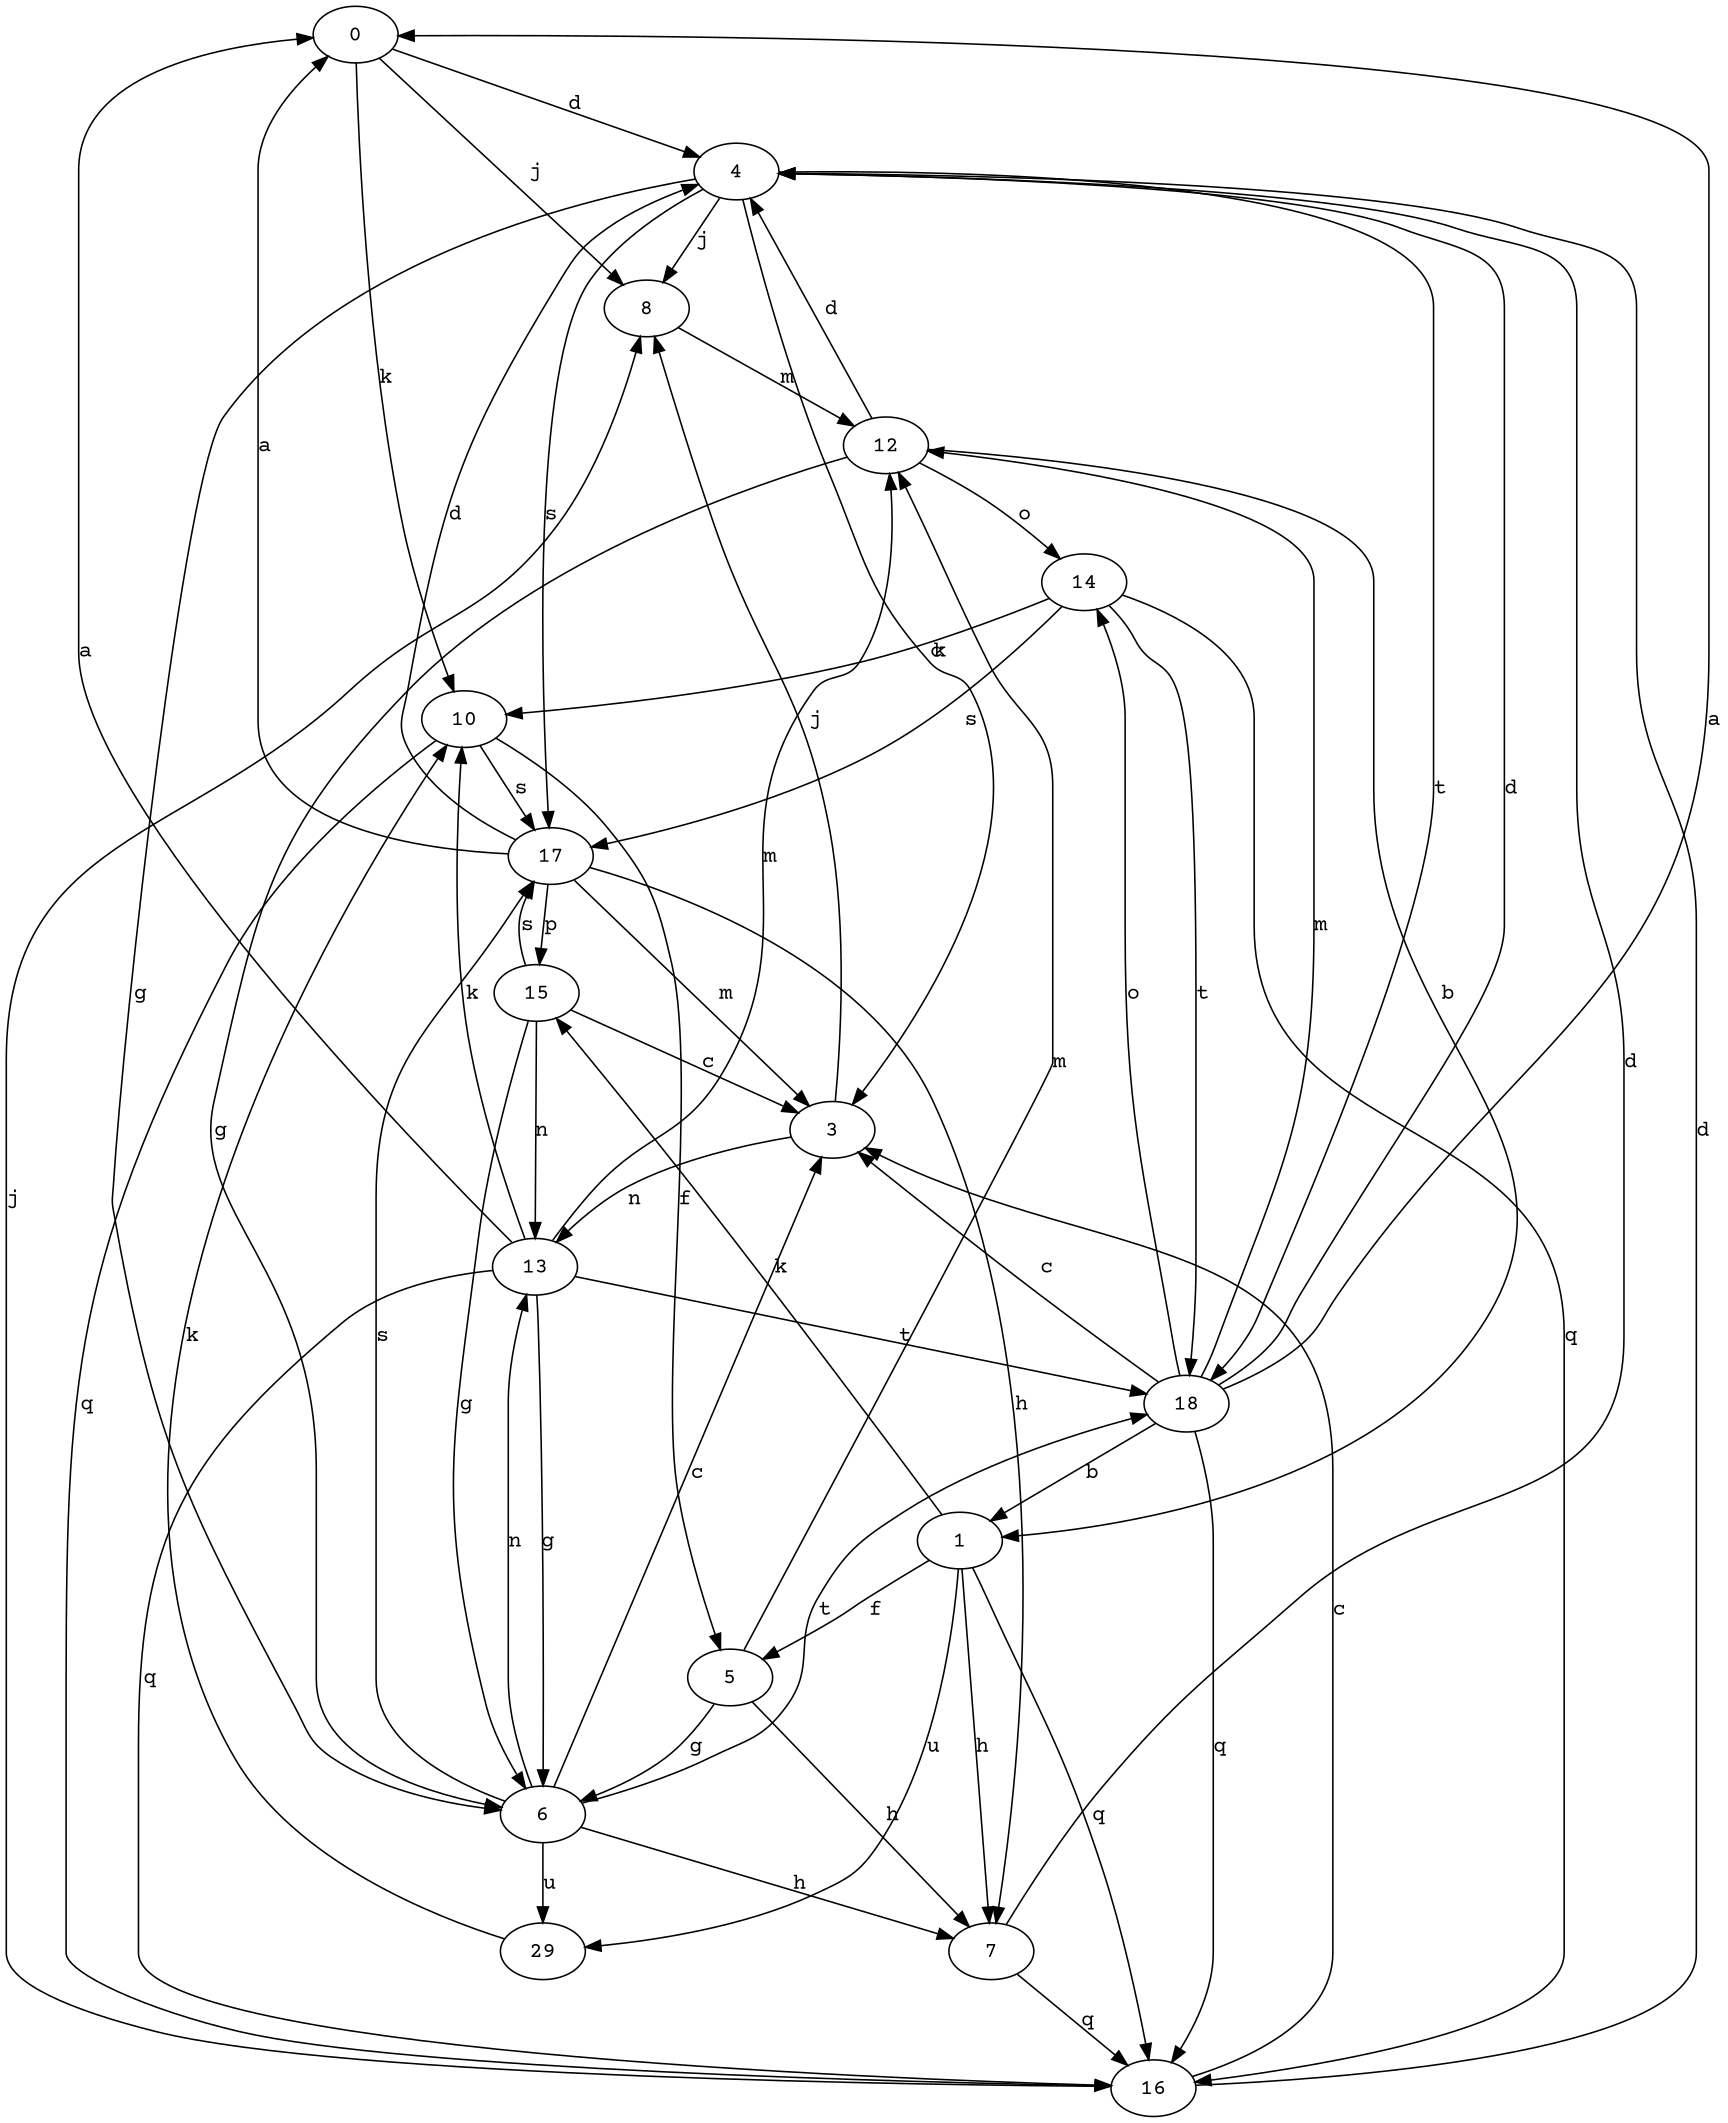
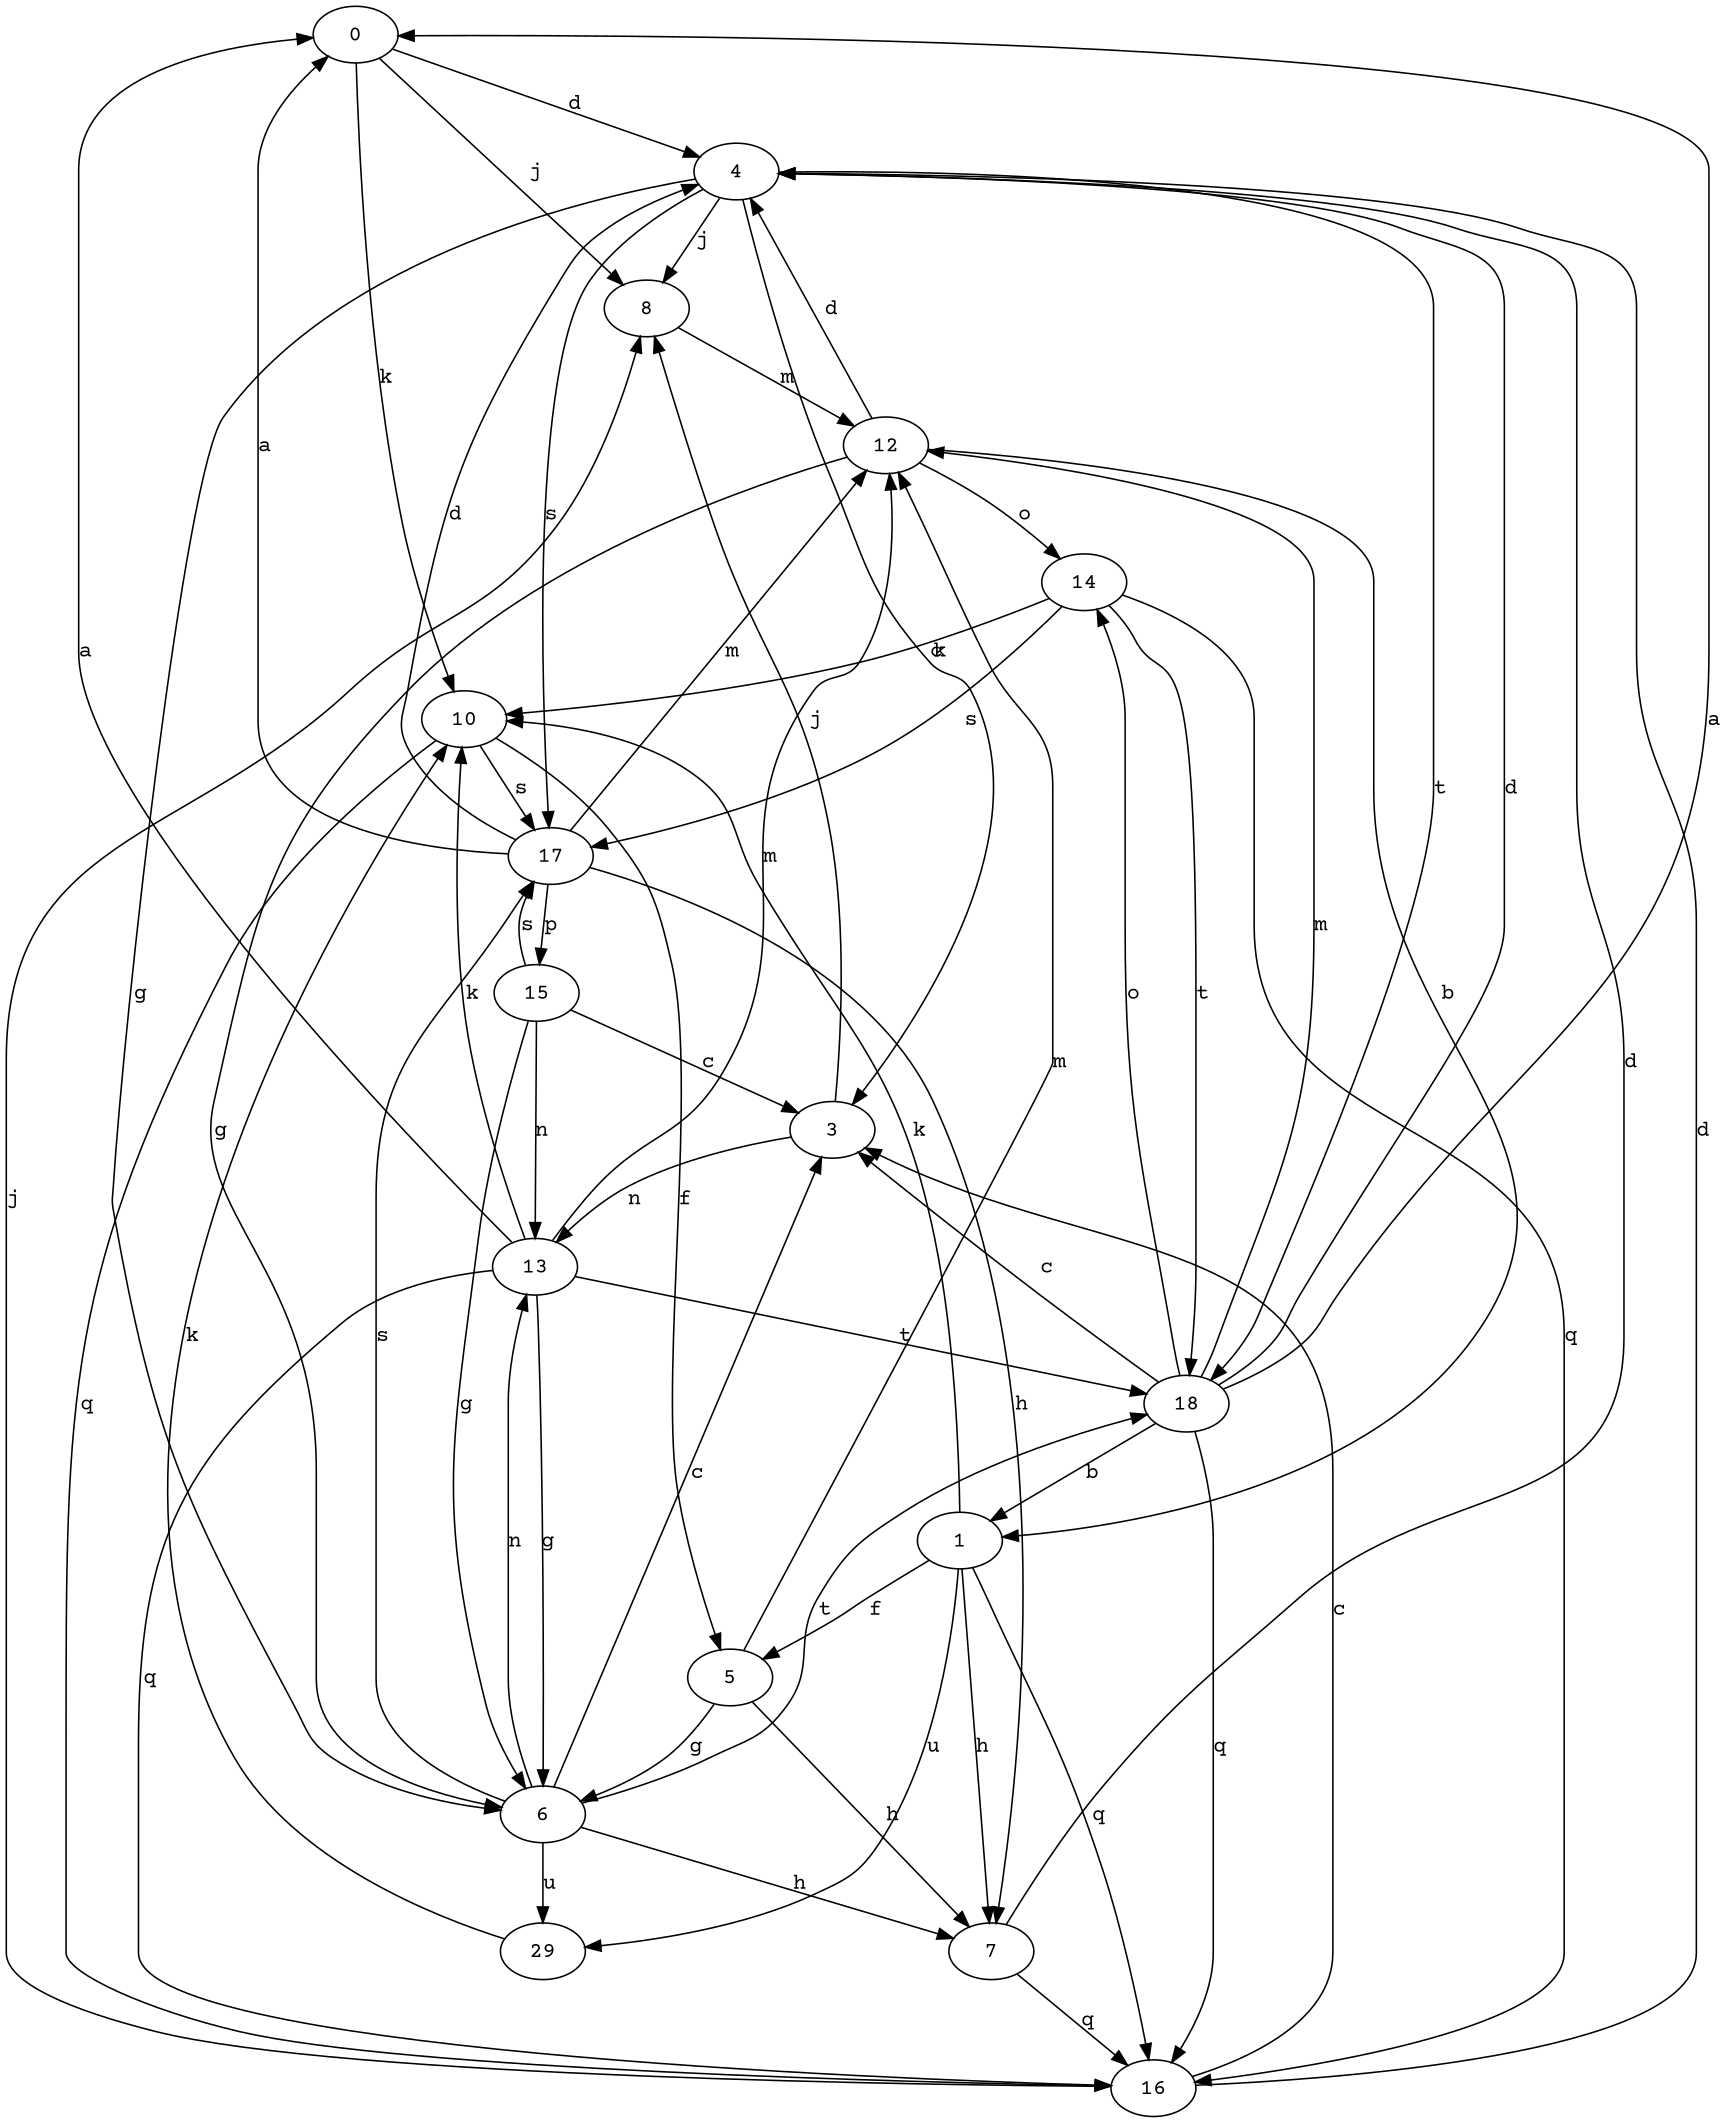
edge "17" -> "3": now "17" -> "12"
edge "1" -> "15": now "1" -> "10"
